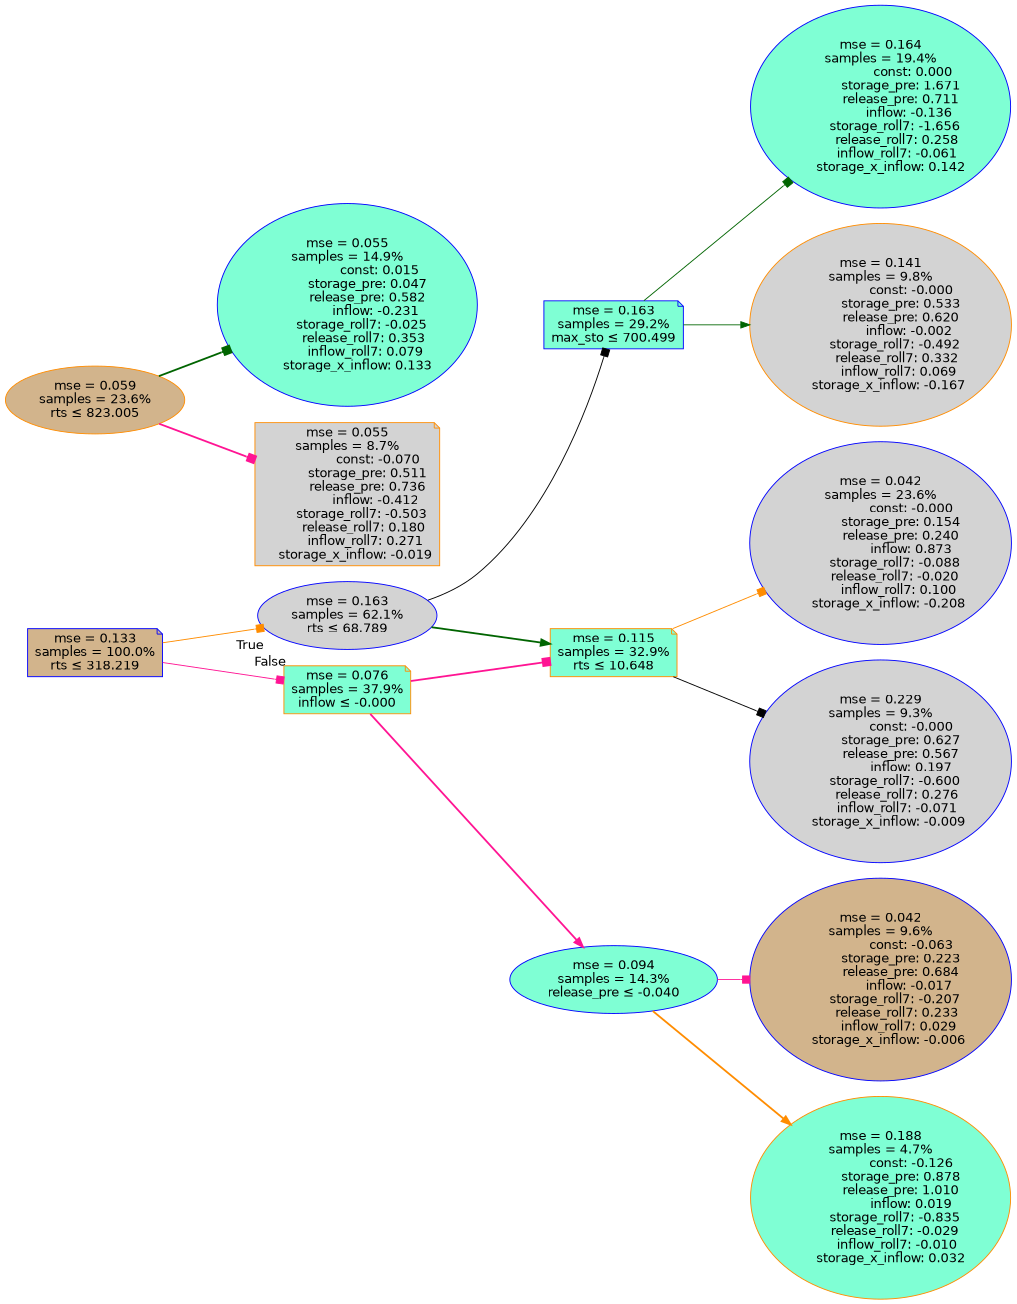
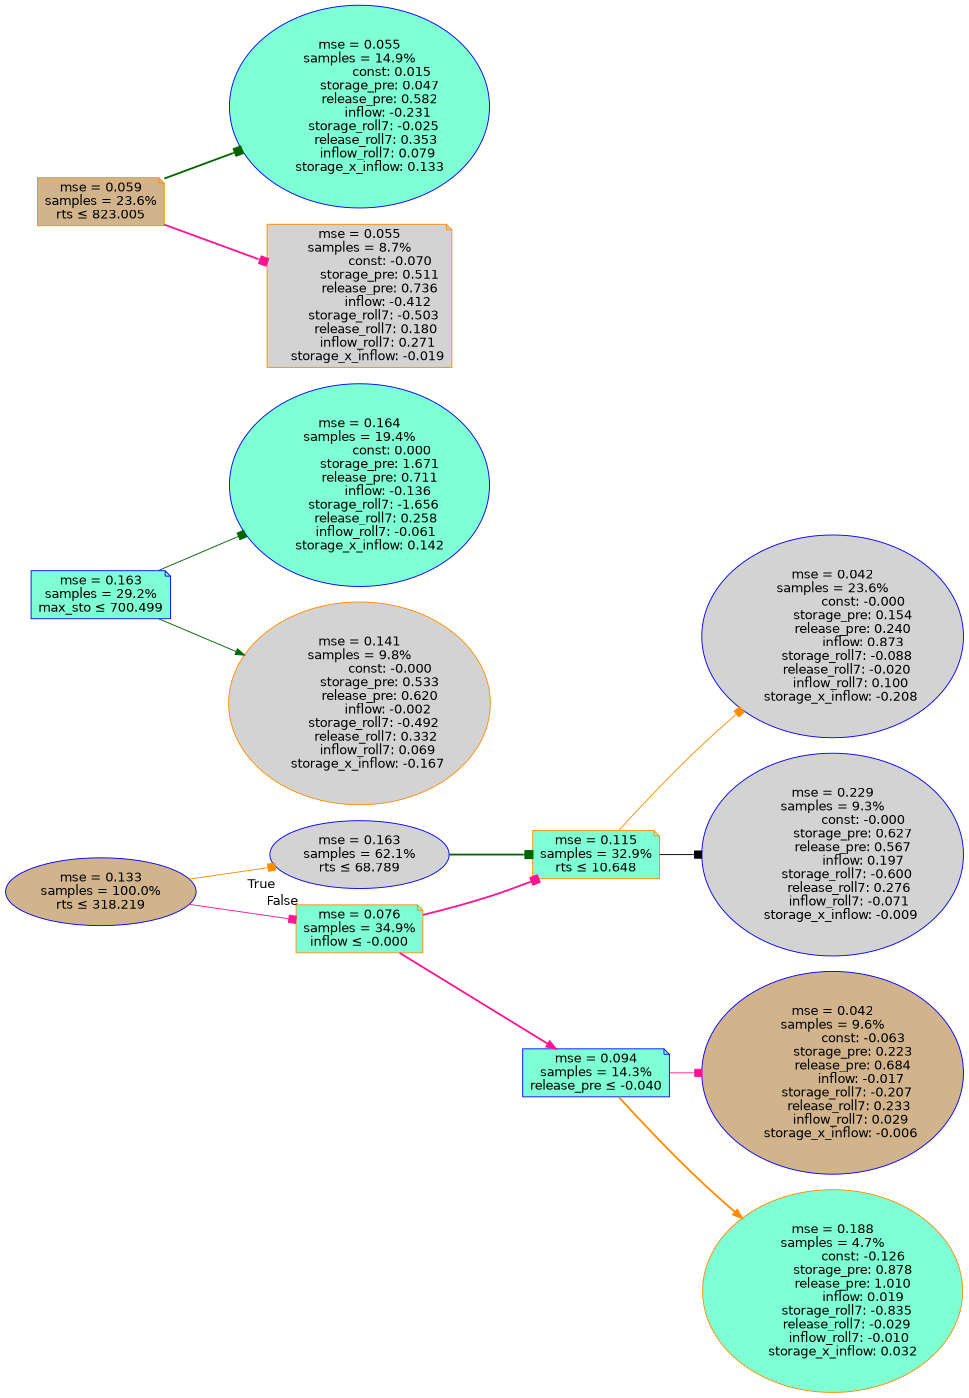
node "mse = 0.059 samples = 23.6% rts ≤ 823.005": shape ellipse -> note
edge "mse = 0.163 samples = 62.1% rts ≤ 68.789" -> "mse = 0.163 samples = 29.2% max_sto ≤ 700.499": removed
edge "mse = 0.163 samples = 62.1% rts ≤ 68.789" -> "mse = 0.115 samples = 32.9% rts ≤ 10.648": arrowhead normal -> box
node "mse = 0.133 samples = 100.0% rts ≤ 318.219": shape note -> ellipse
node "mse = 0.076 samples = 37.9% inflow ≤ -0.000": label "mse = 0.076 samples = 37.9% inflow ≤ -0.000" -> "mse = 0.076 samples = 34.9% inflow ≤ -0.000"
node "mse = 0.094 samples = 14.3% release_pre ≤ -0.040": shape ellipse -> note
